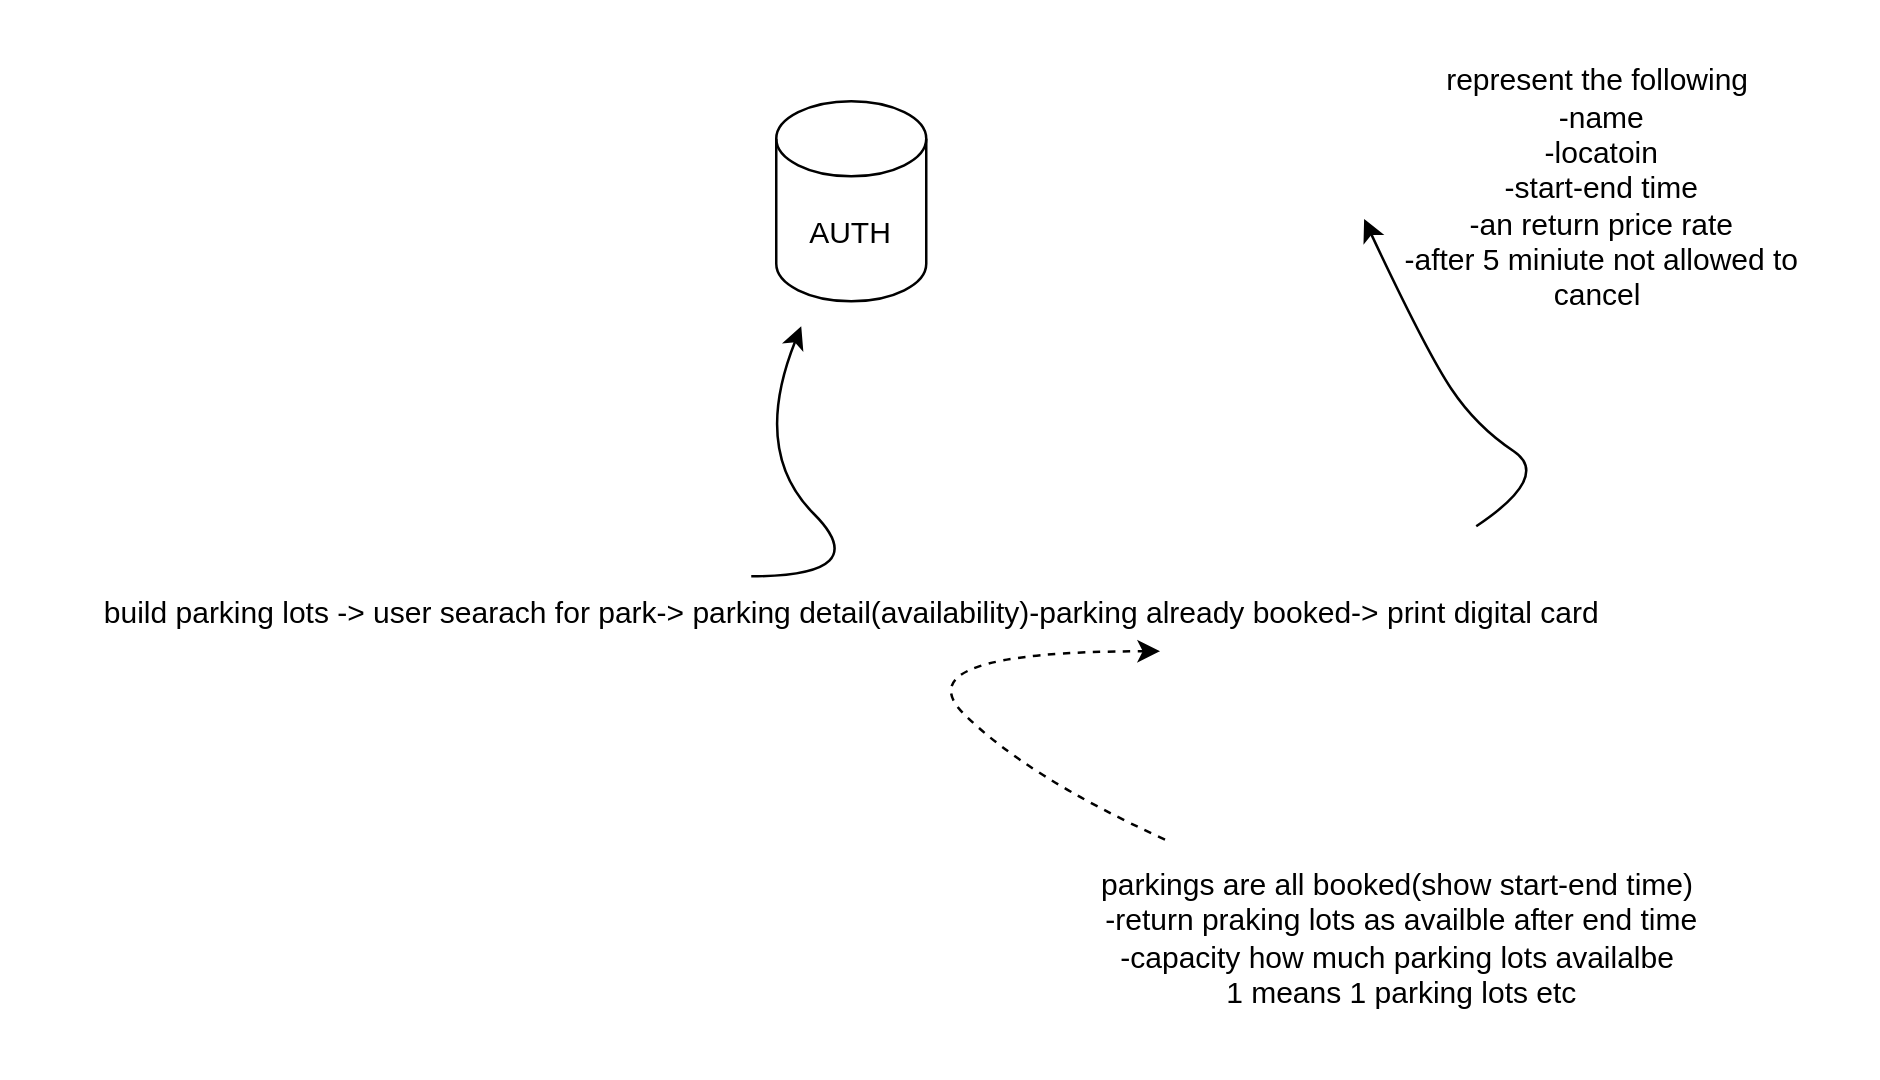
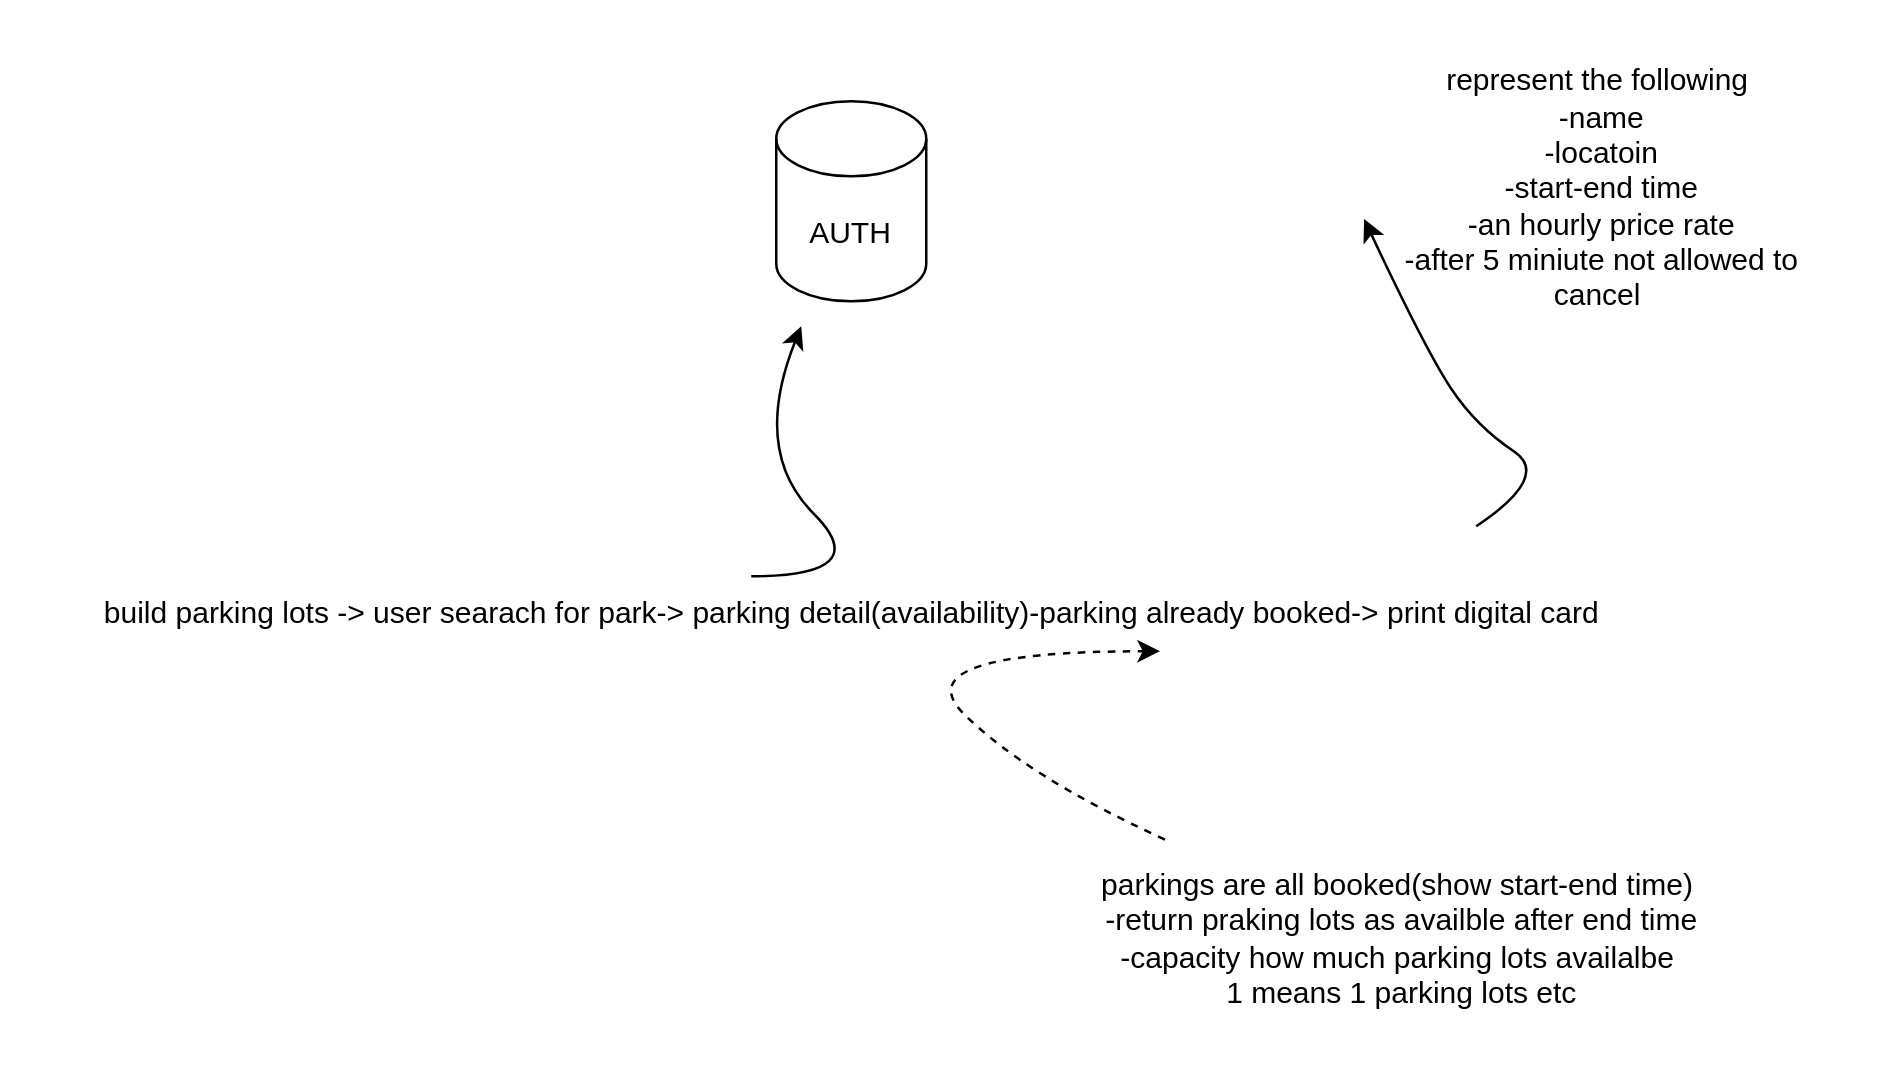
node "represent the following -name -locatoin -start-end time -an return price rate -after 5 miniute not allowed to cancel": label "represent the following -name -locatoin -start-end time -an return price rate -after 5 miniute not allowed to cancel" -> "represent the following -name -locatoin -start-end time -an hourly price rate -after 5 miniute not allowed to cancel"
